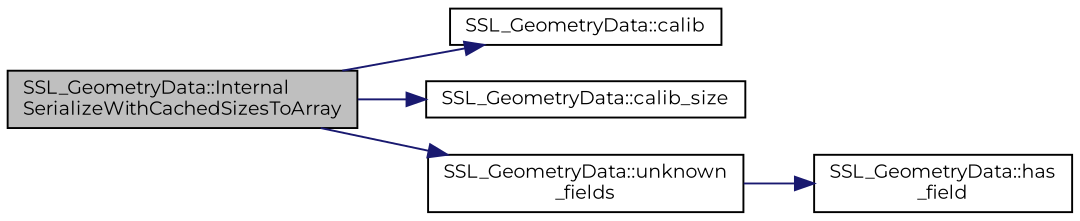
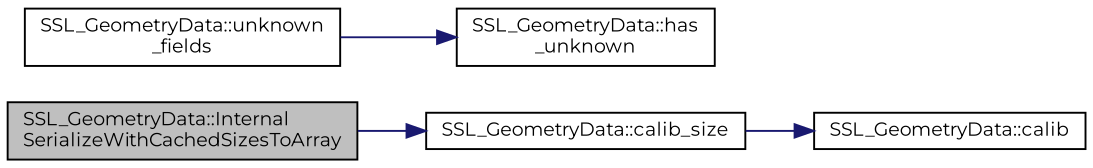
edge "SSL_GeometryData::Internal SerializeWithCachedSizesToArray" -> "SSL_GeometryData::calib": now "SSL_GeometryData::calib_size" -> "SSL_GeometryData::calib"
edge "SSL_GeometryData::Internal SerializeWithCachedSizesToArray" -> "SSL_GeometryData::unknown _fields": removed
node "SSL_GeometryData::has _field": label "SSL_GeometryData::has _field" -> "SSL_GeometryData::has _unknown"
